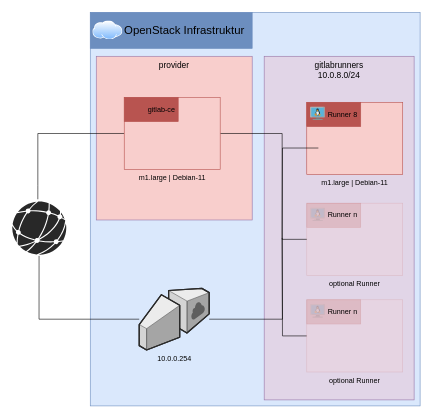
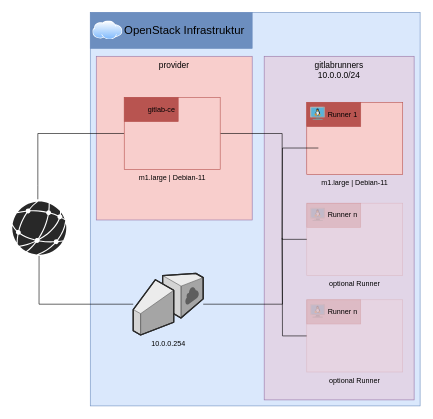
node "gitlabrunners 10.0.8.0/24": label "gitlabrunners 10.0.8.0/24" -> "gitlabrunners 10.0.0.0/24"
node "Runner 8": label "Runner 8" -> "Runner 1"
node "10.0.0.254": moved (174, 319) -> (168, 304)
